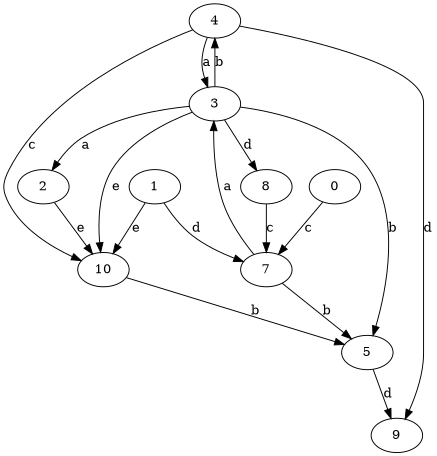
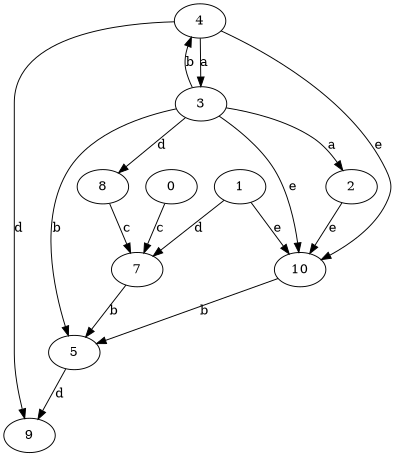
edge "4" -> "10": label "c" -> "e"
edge "7" -> "3": removed, label "a"
